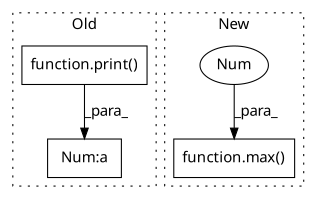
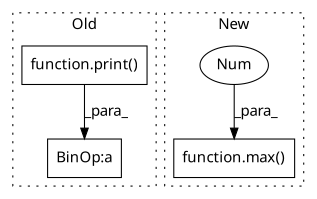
node "Num:a": label "Num:a" -> "BinOp:a"
